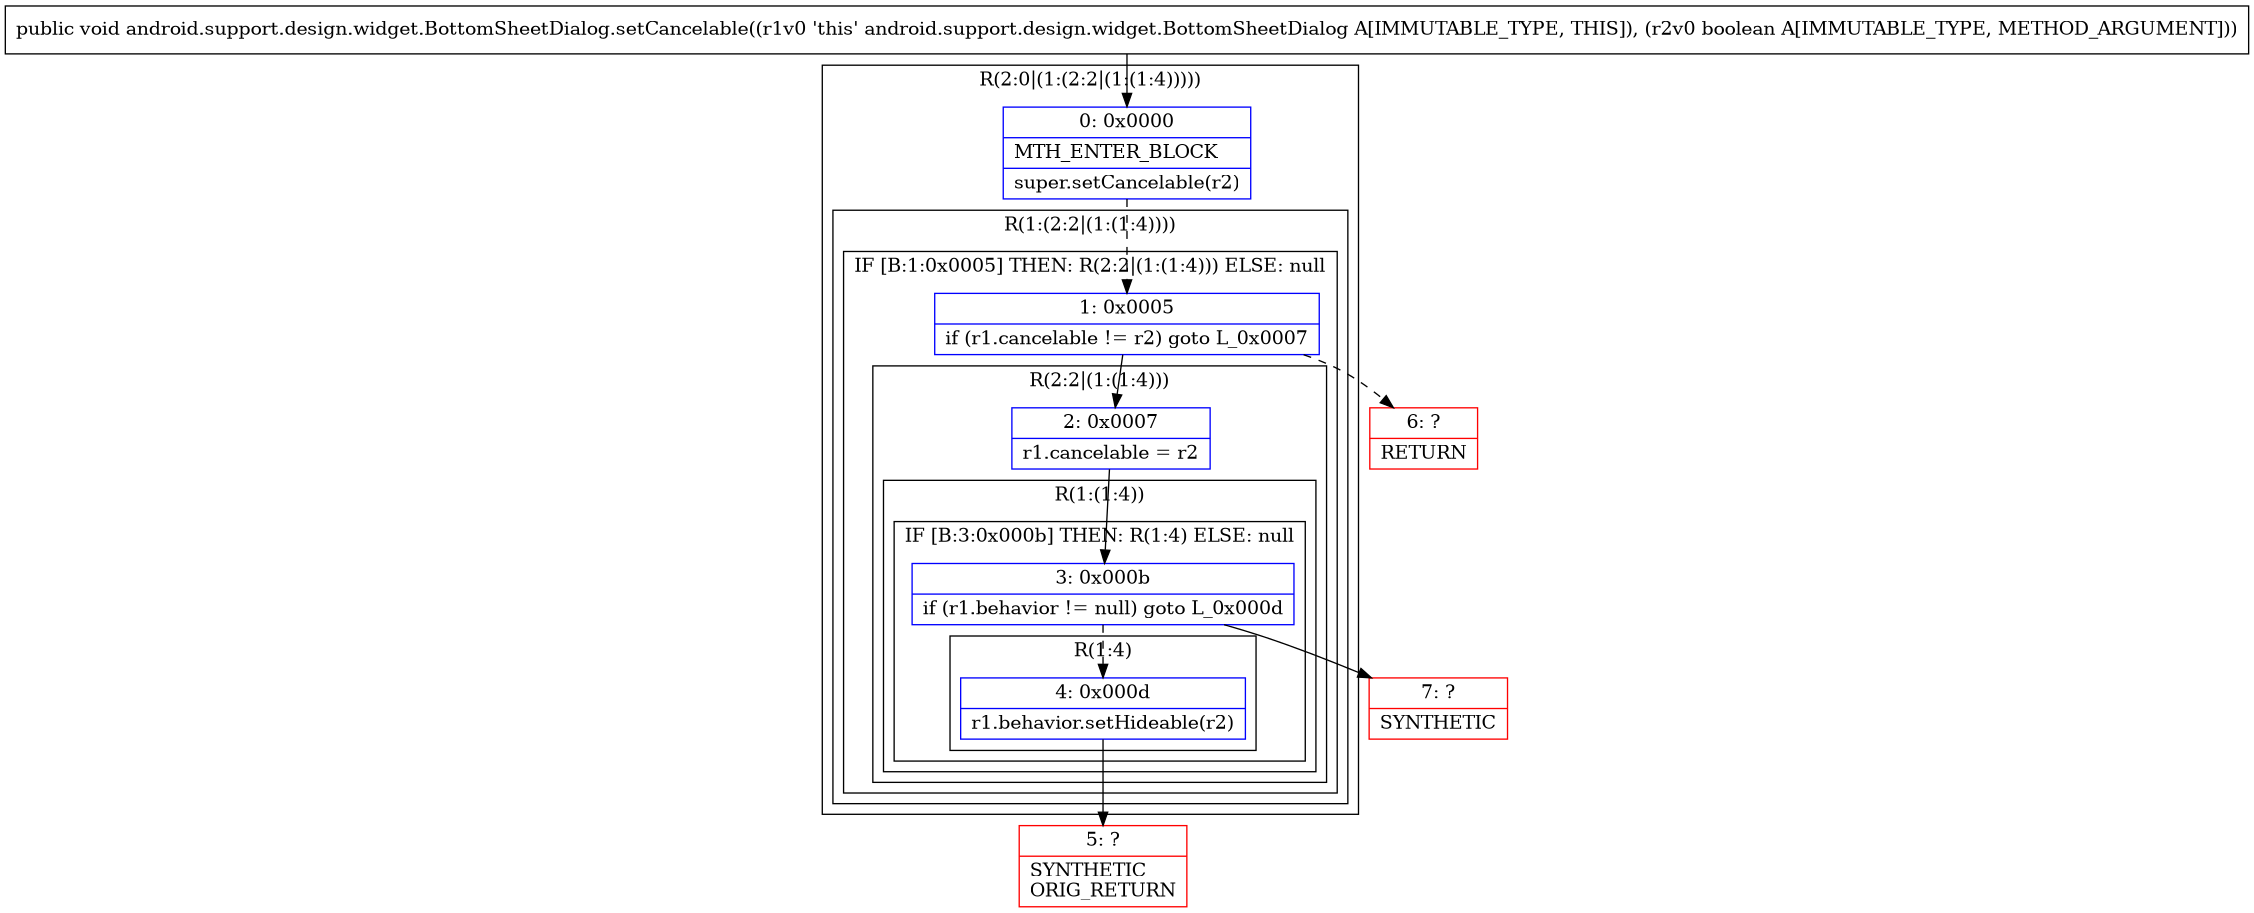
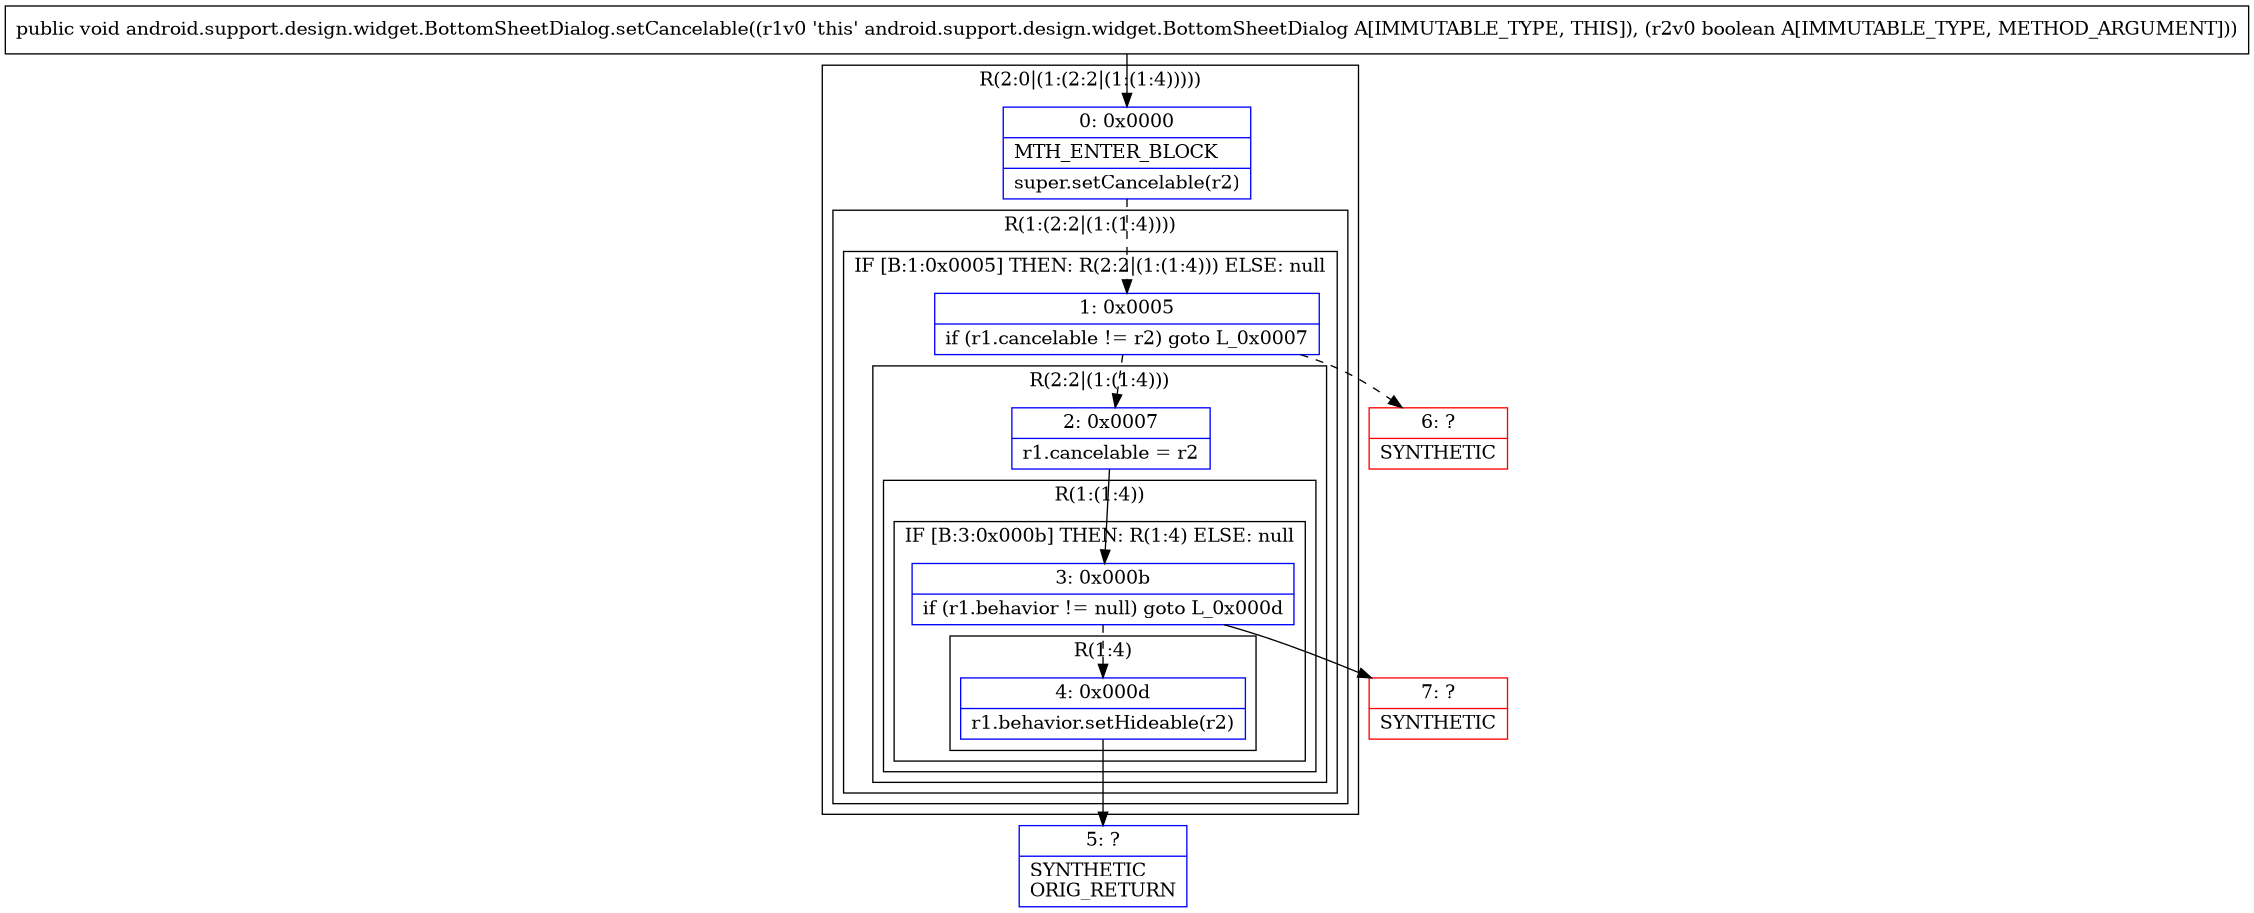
edge "1: 0x0005" -> "2: 0x0007": style solid -> dashed
node "6: ?": text "RETURN" -> "SYNTHETIC"
node "5: ?": color red -> blue
